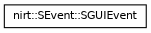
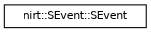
node "nirt::SEvent::SGUIEvent": label "nirt::SEvent::SGUIEvent" -> "nirt::SEvent::SEvent"
